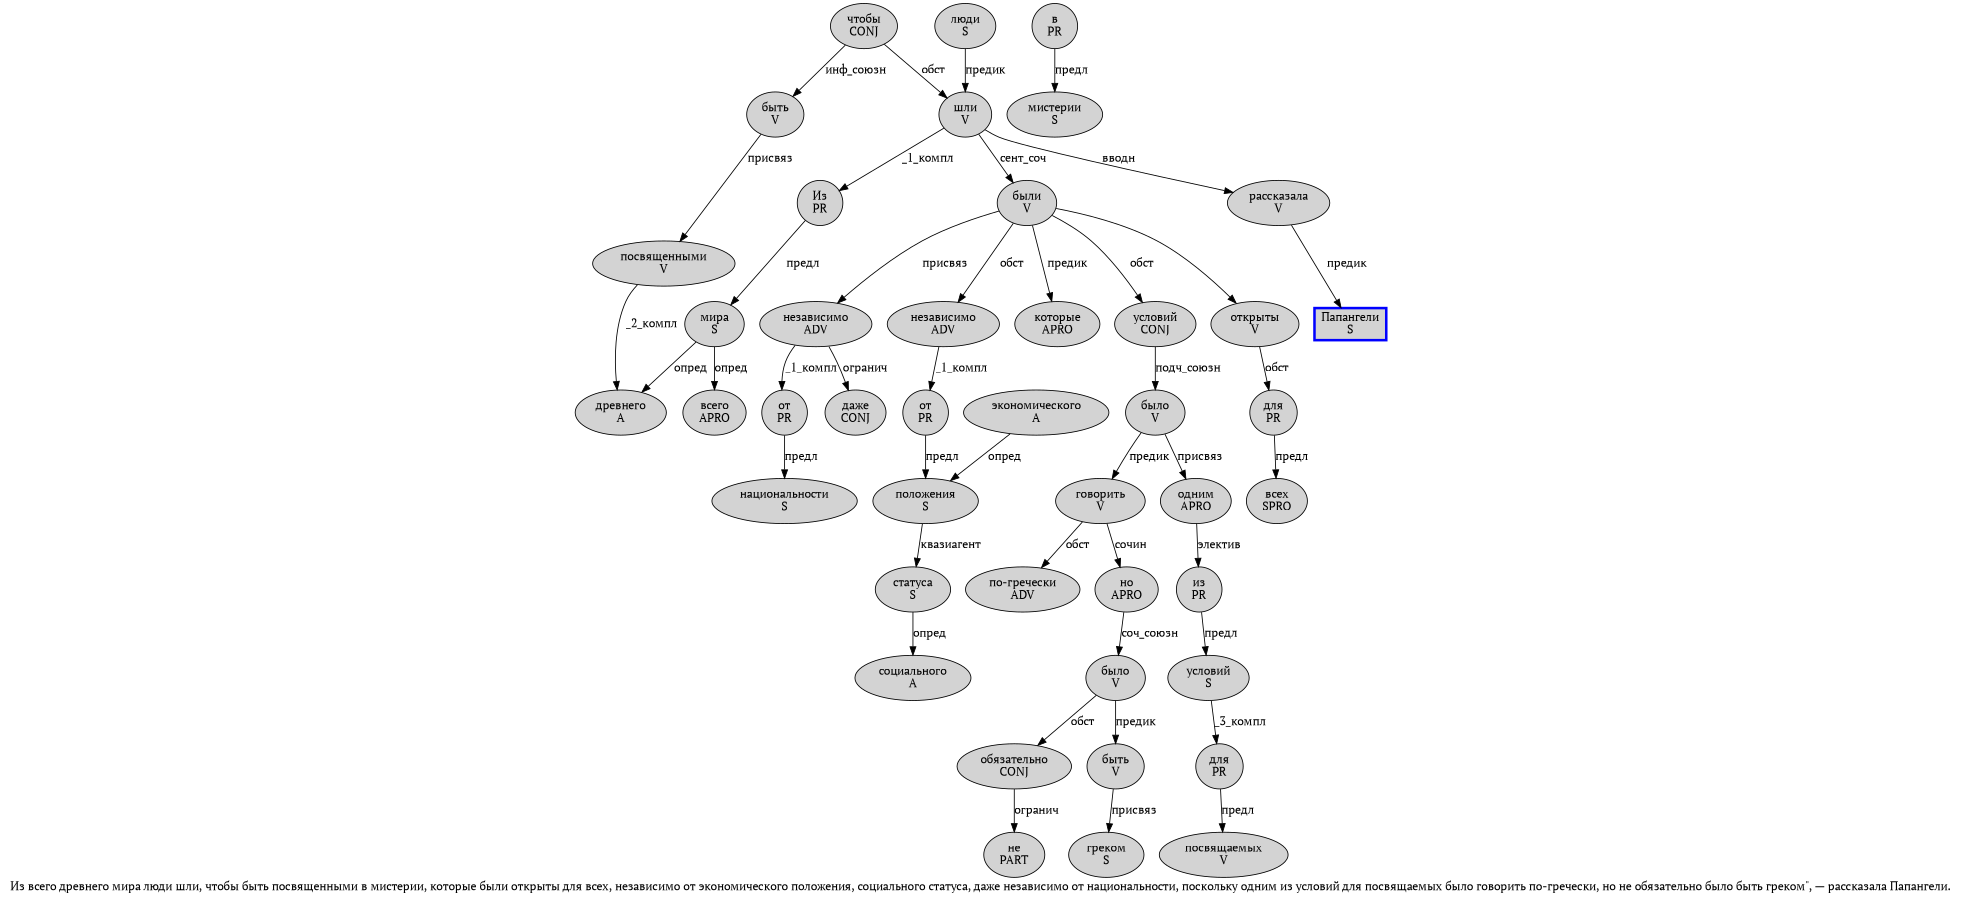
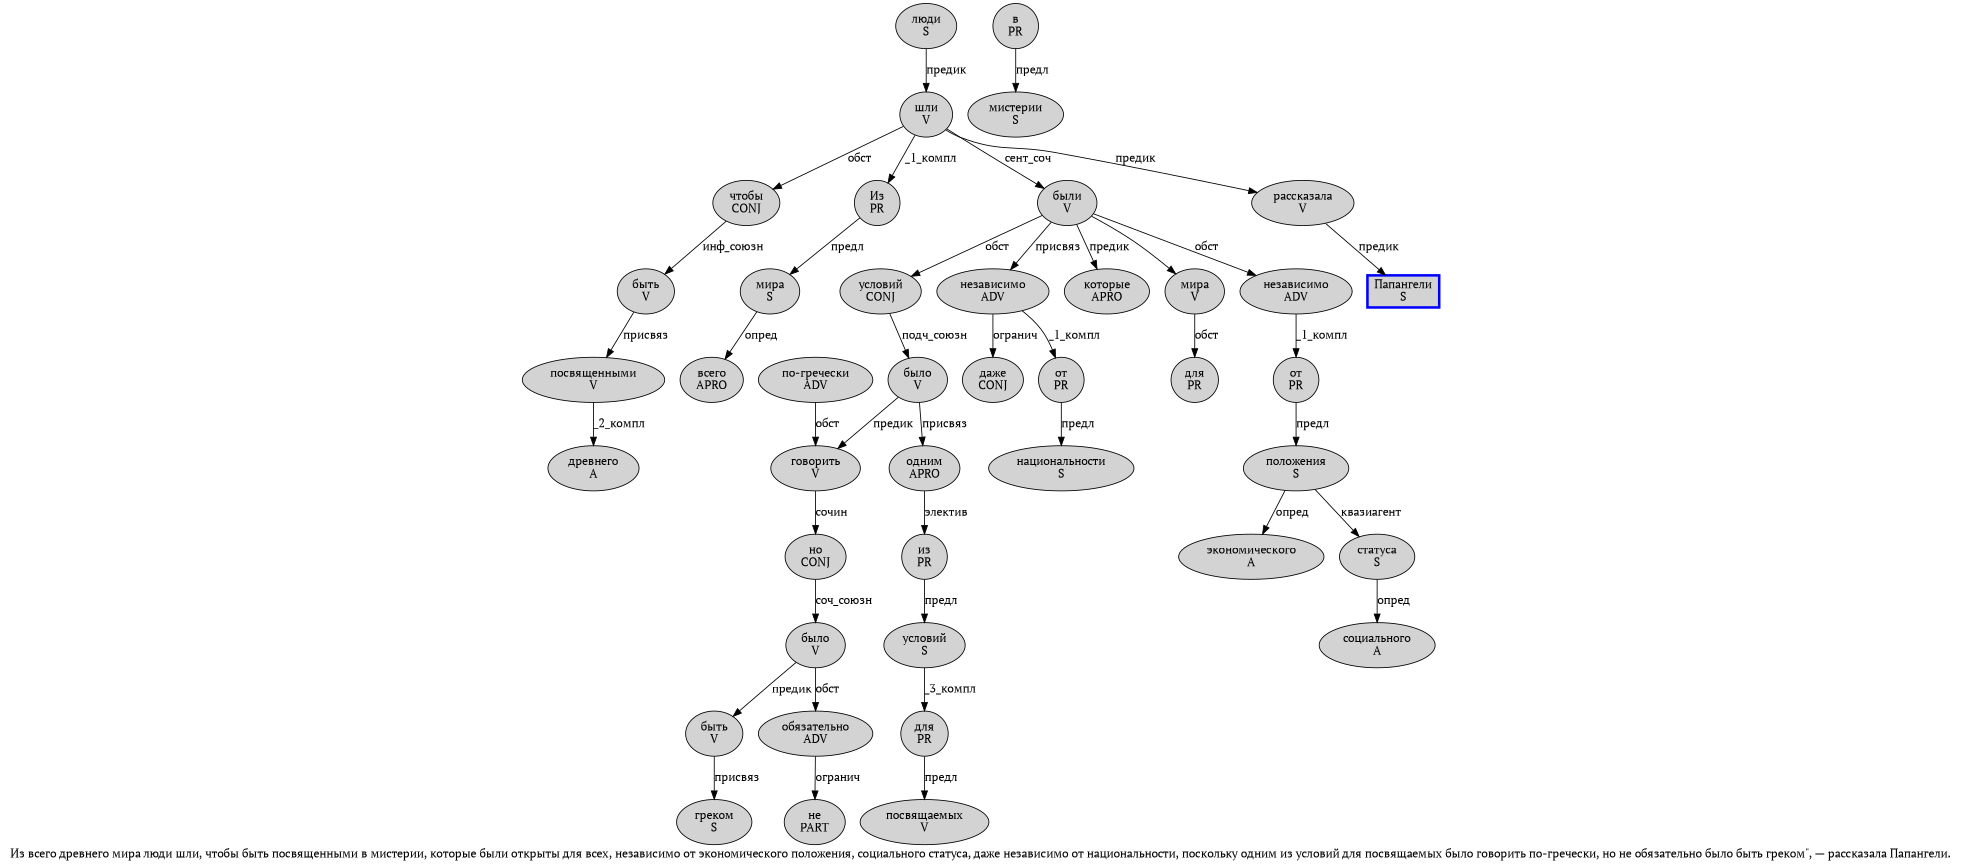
edge "чтобы CONJ" -> "шли V": reversed
edge "шли V" -> "рассказала V": label "вводн" -> "предик"
node "открыты V": label "открыты V" -> "мира V"
edge "мира S" -> "древнего A": removed, label "опред"
edge "экономического A" -> "положения S": reversed
node "всех SPRO": removed
edge "говорить V" -> "по-гречески ADV": reversed
node "но APRO": label "но APRO" -> "но CONJ"
node "обязательно CONJ": label "обязательно CONJ" -> "обязательно ADV"
